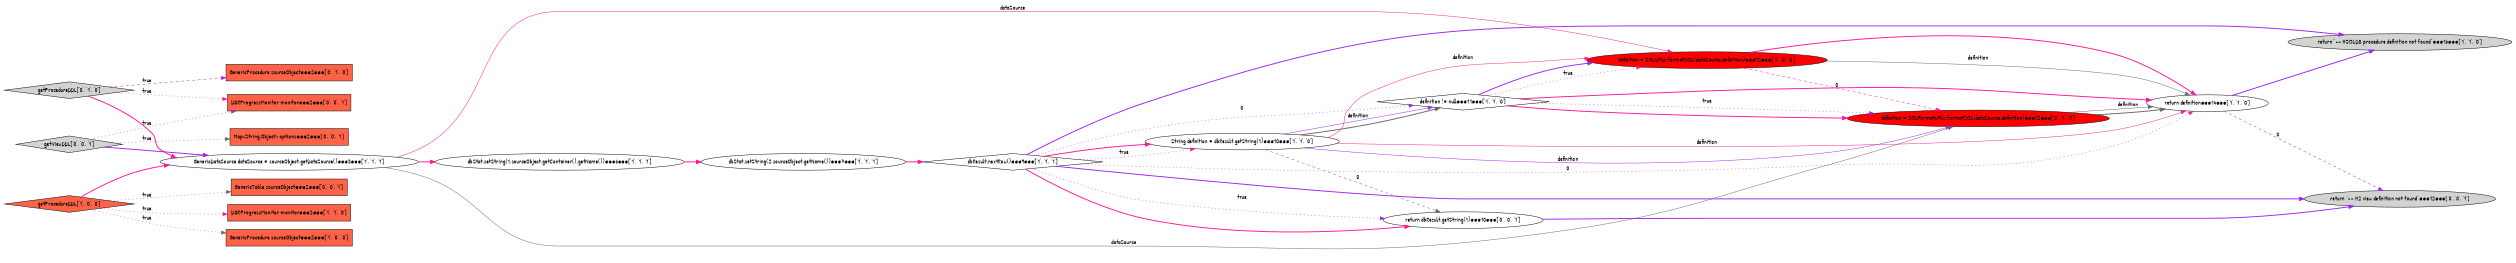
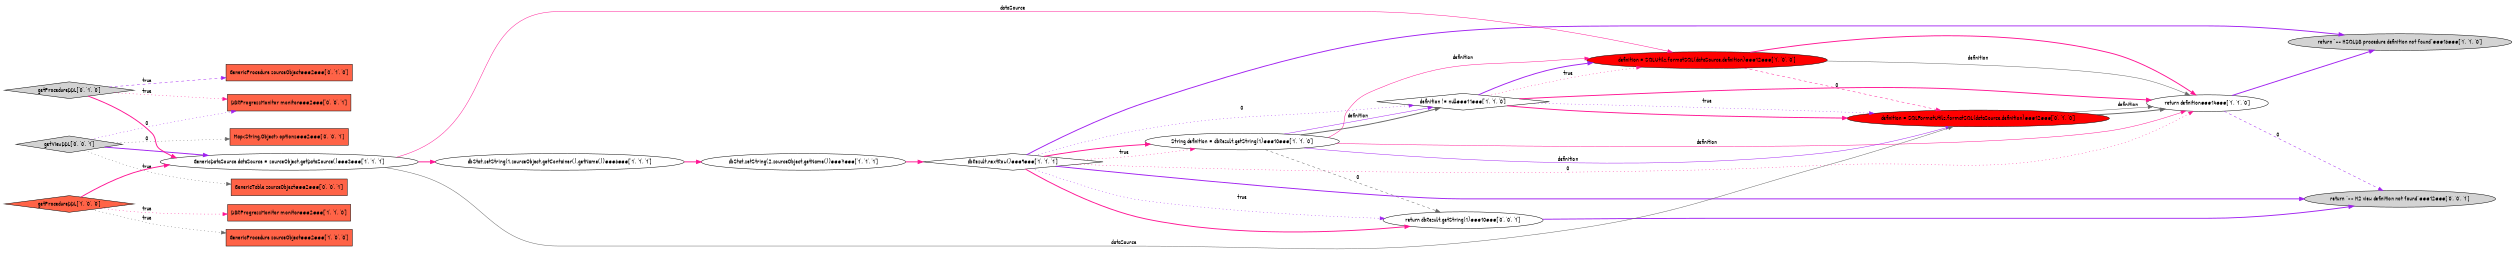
edge "getViewDDL['0', '0', '1']" -> "DBRProgressMonitor monitor@@@2@@@['0', '0', '1']": label "true" -> "0"
edge "getViewDDL['0', '0', '1']" -> "Map<String,Object> options@@@2@@@['0', '0', '1']": label "true" -> "0"
edge "getProcedureDDL['1', '0', '0']" -> "GenericTable sourceObject@@@2@@@['0', '0', '1']": now "getViewDDL['0', '0', '1']" -> "GenericTable sourceObject@@@2@@@['0', '0', '1']"
